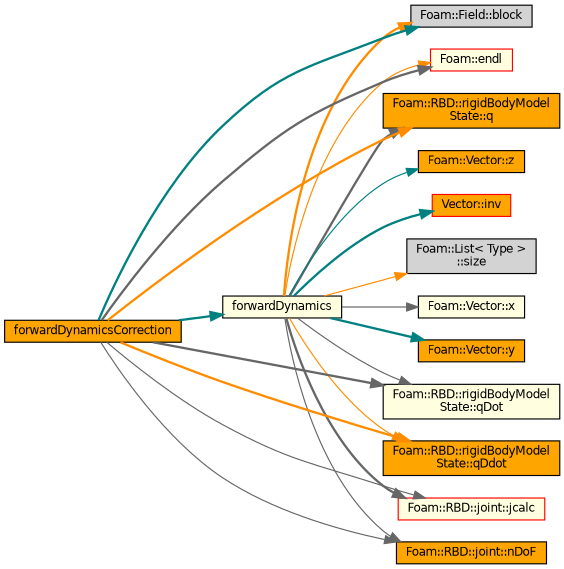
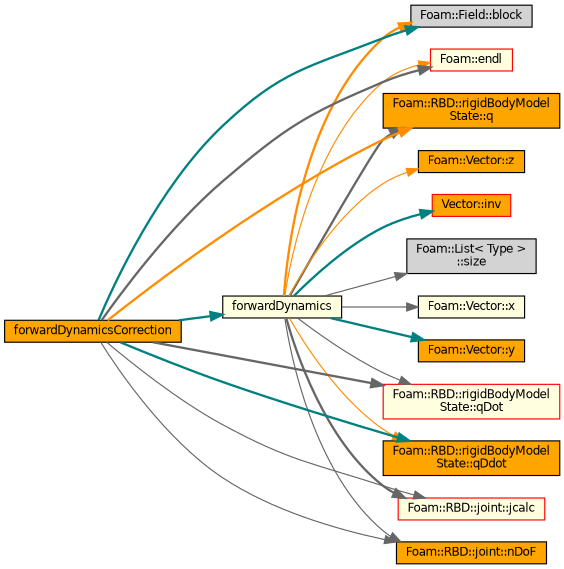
edge "forwardDynamics" -> "Foam::Vector::z": color teal -> darkorange
edge "forwardDynamics" -> "Foam::List< Type > ::size": color darkorange -> gray40
edge "forwardDynamicsCorrection" -> "Foam::RBD::rigidBodyModel State::qDdot": color darkorange -> teal
node "Foam::RBD::rigidBodyModel State::qDot": color black -> red
